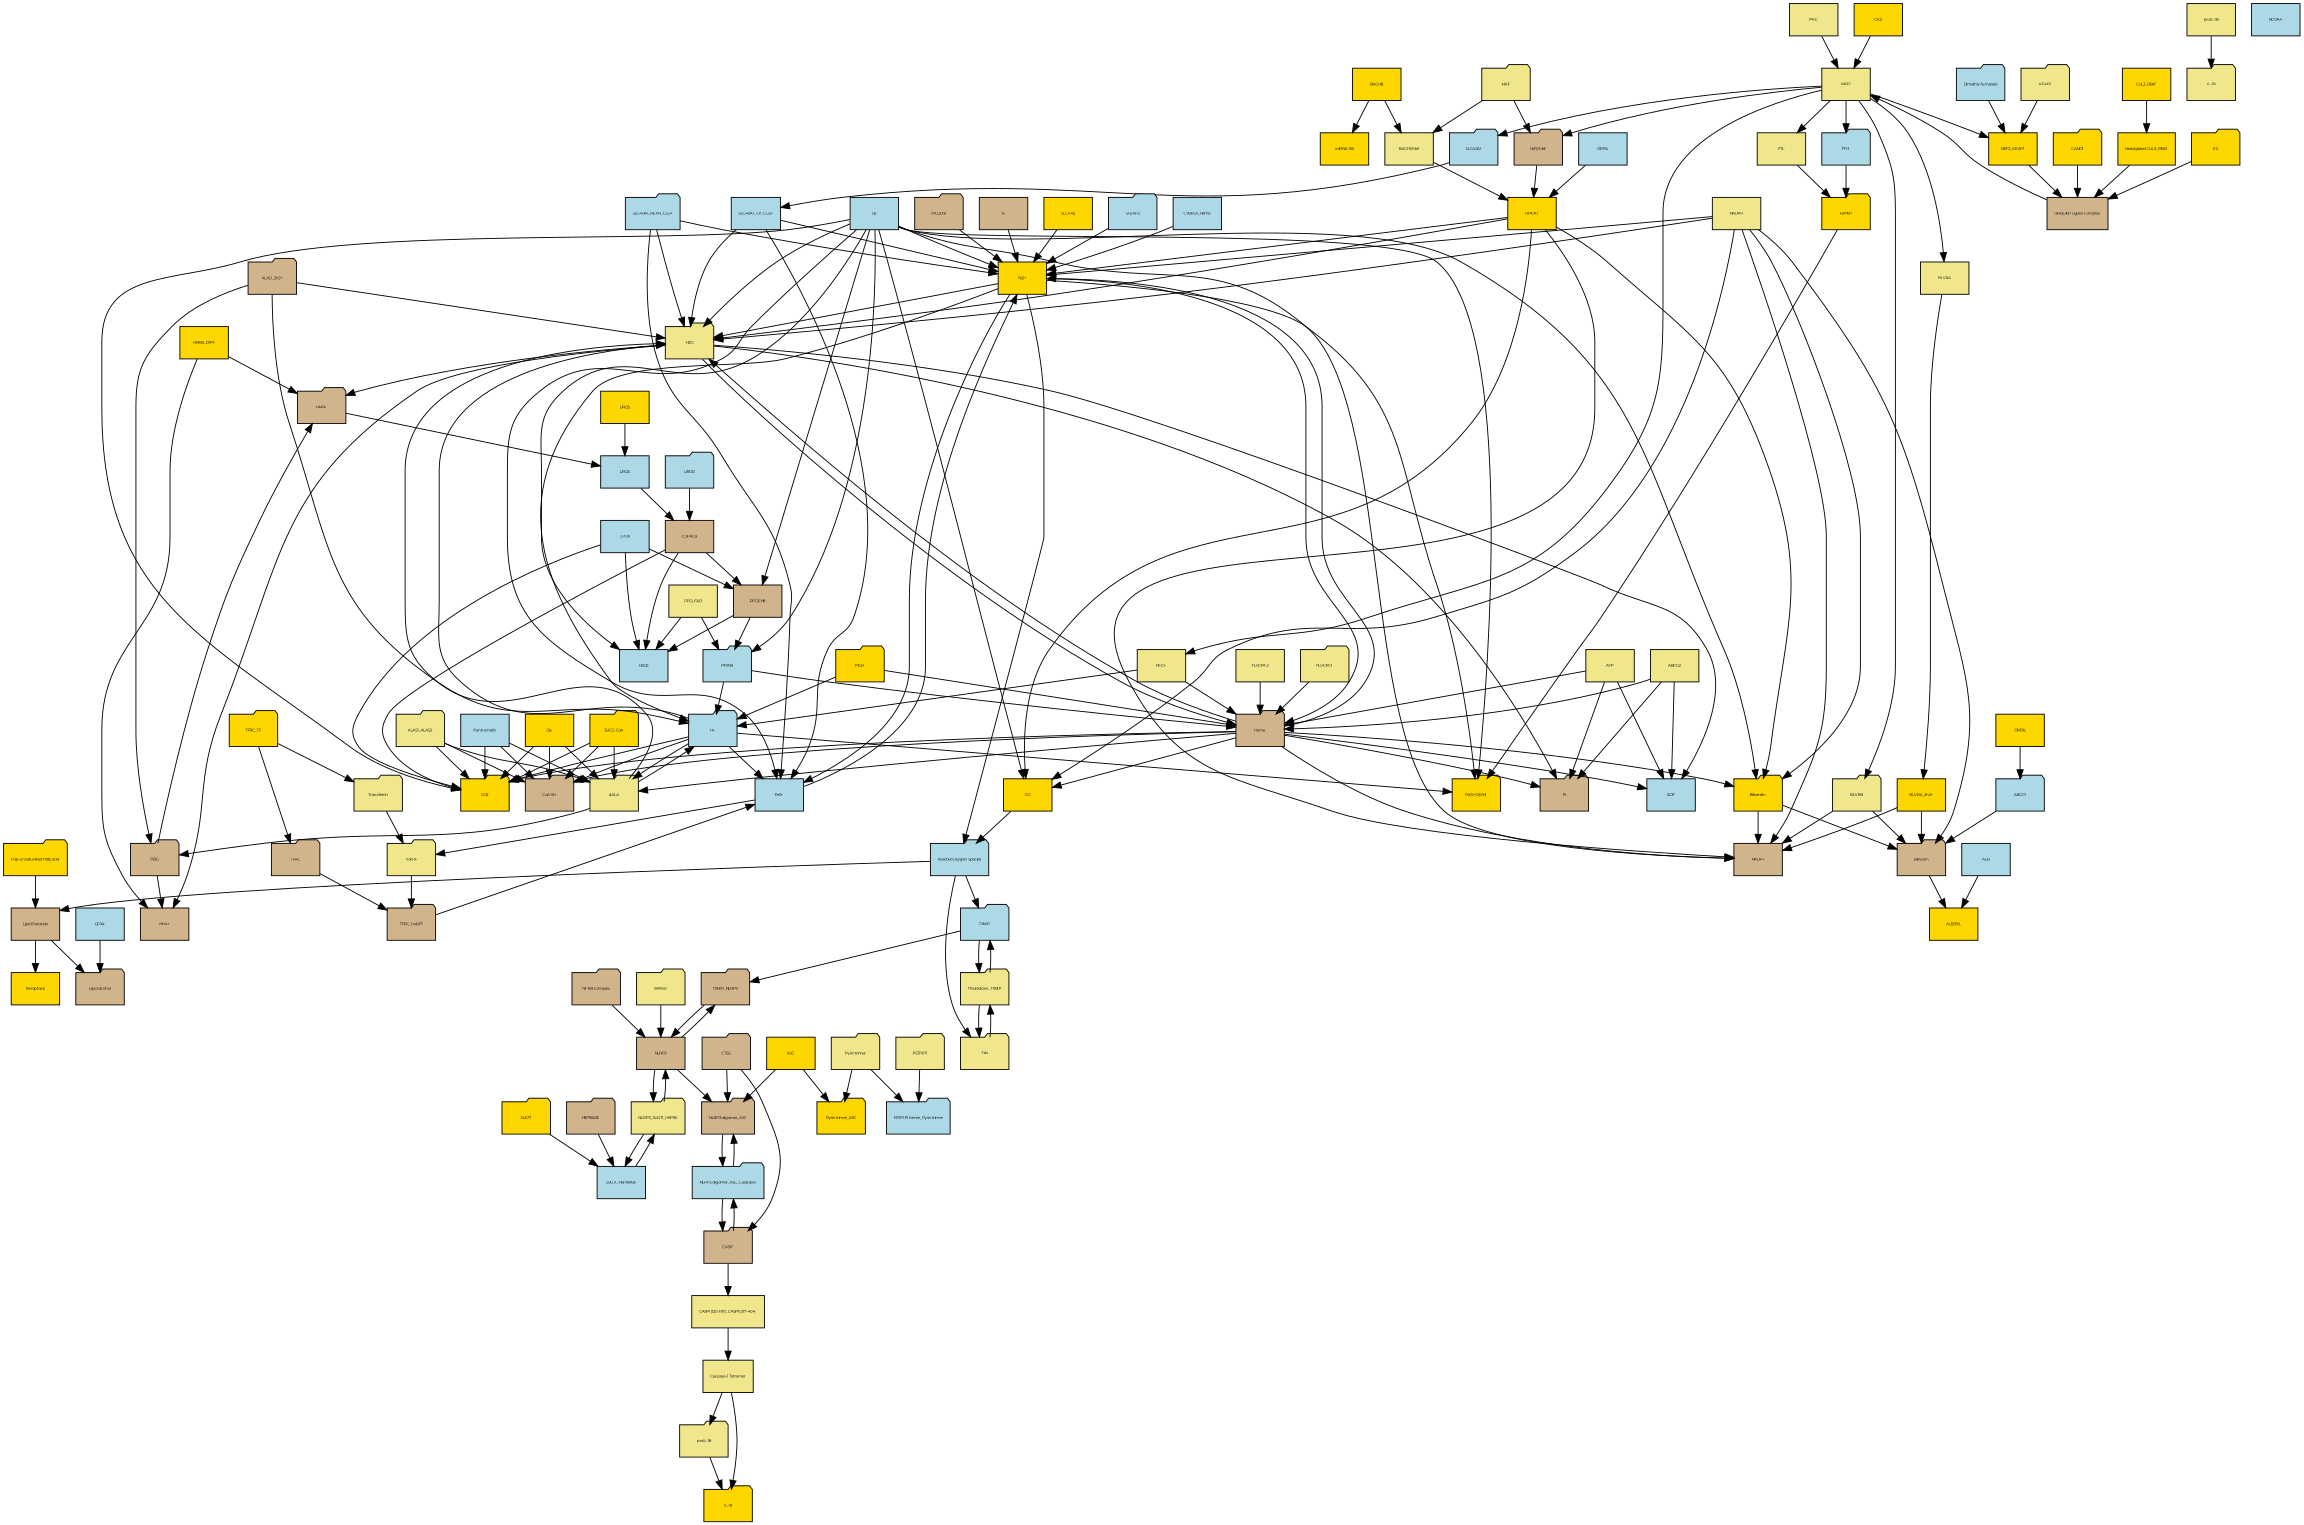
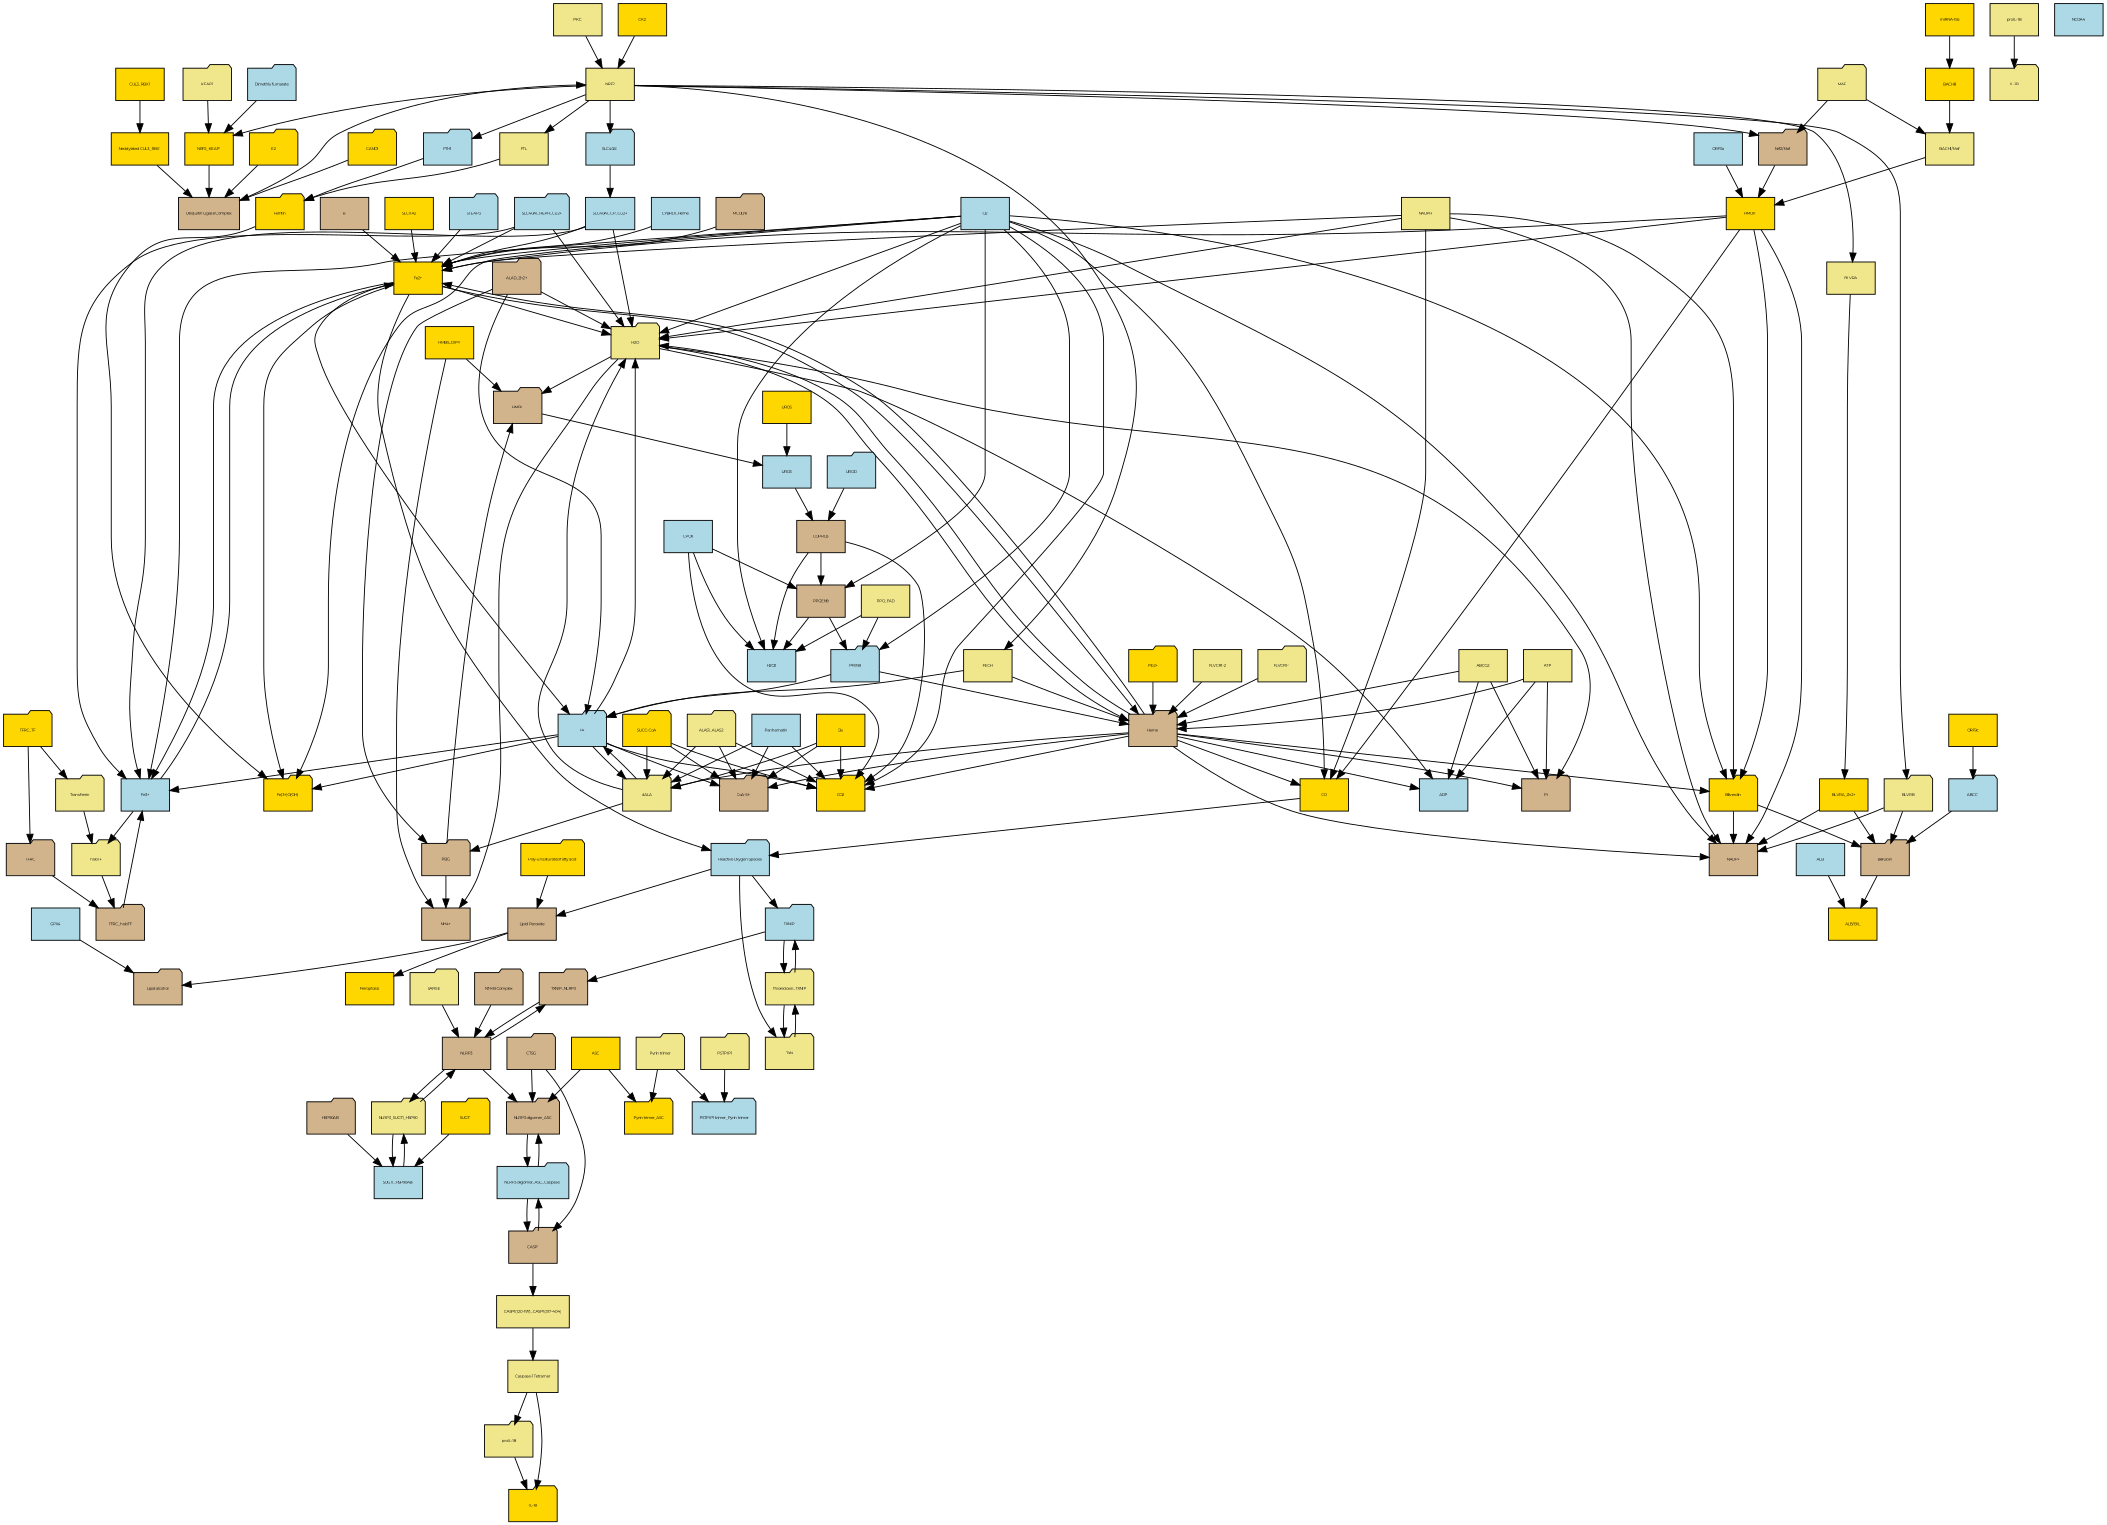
edge "BACH8" -> "miRNA-155": reversed
edge "NADPH" -> "Bilirubin": removed
edge "Pb2+" -> "H+": removed
